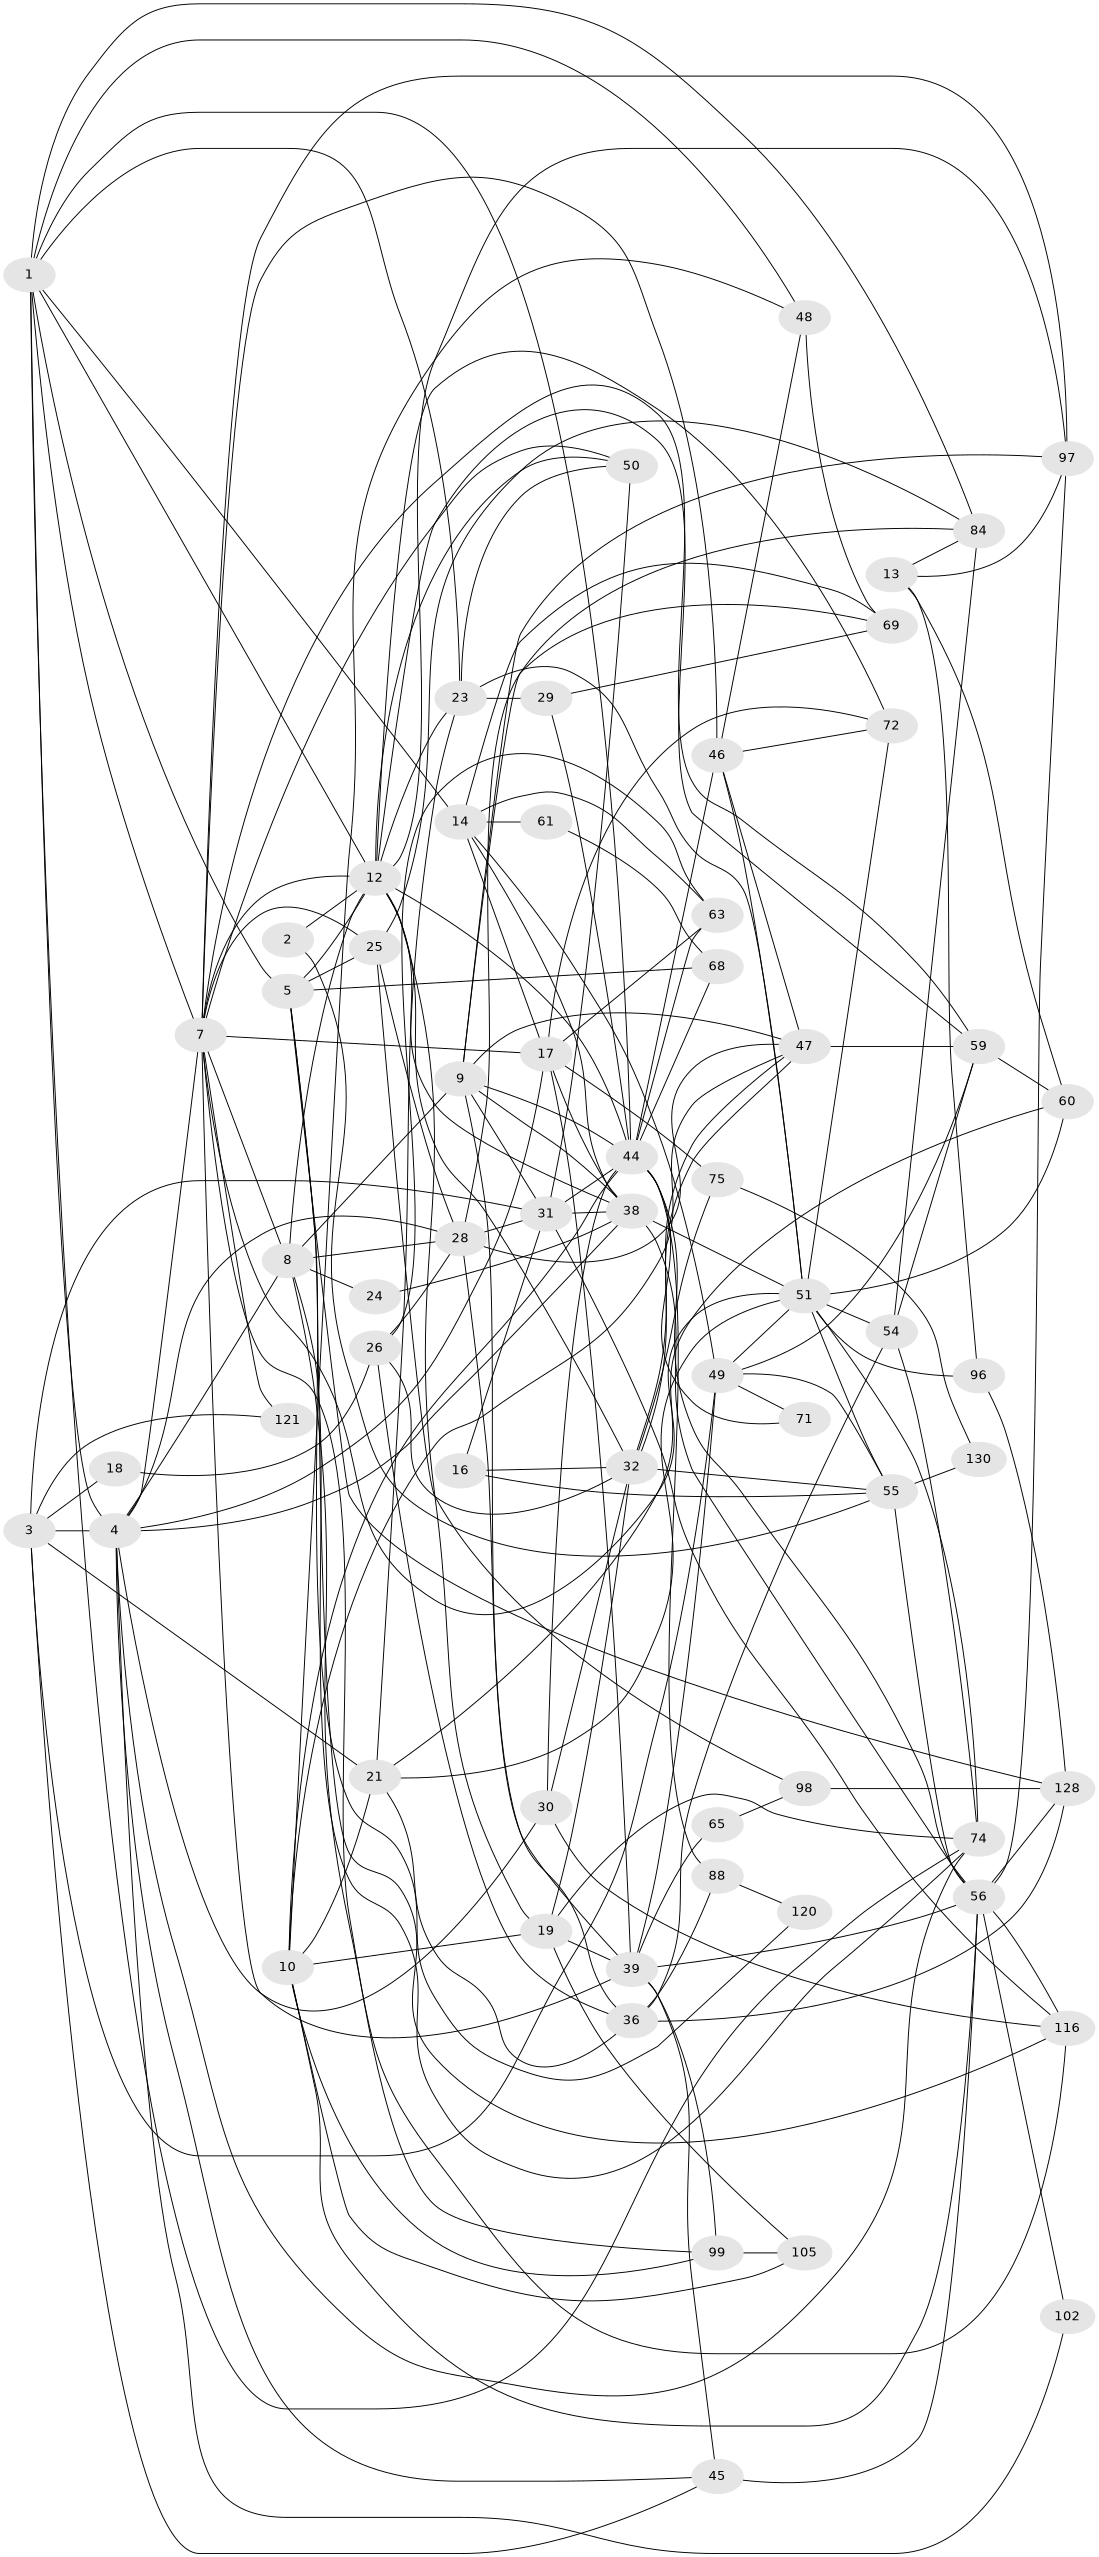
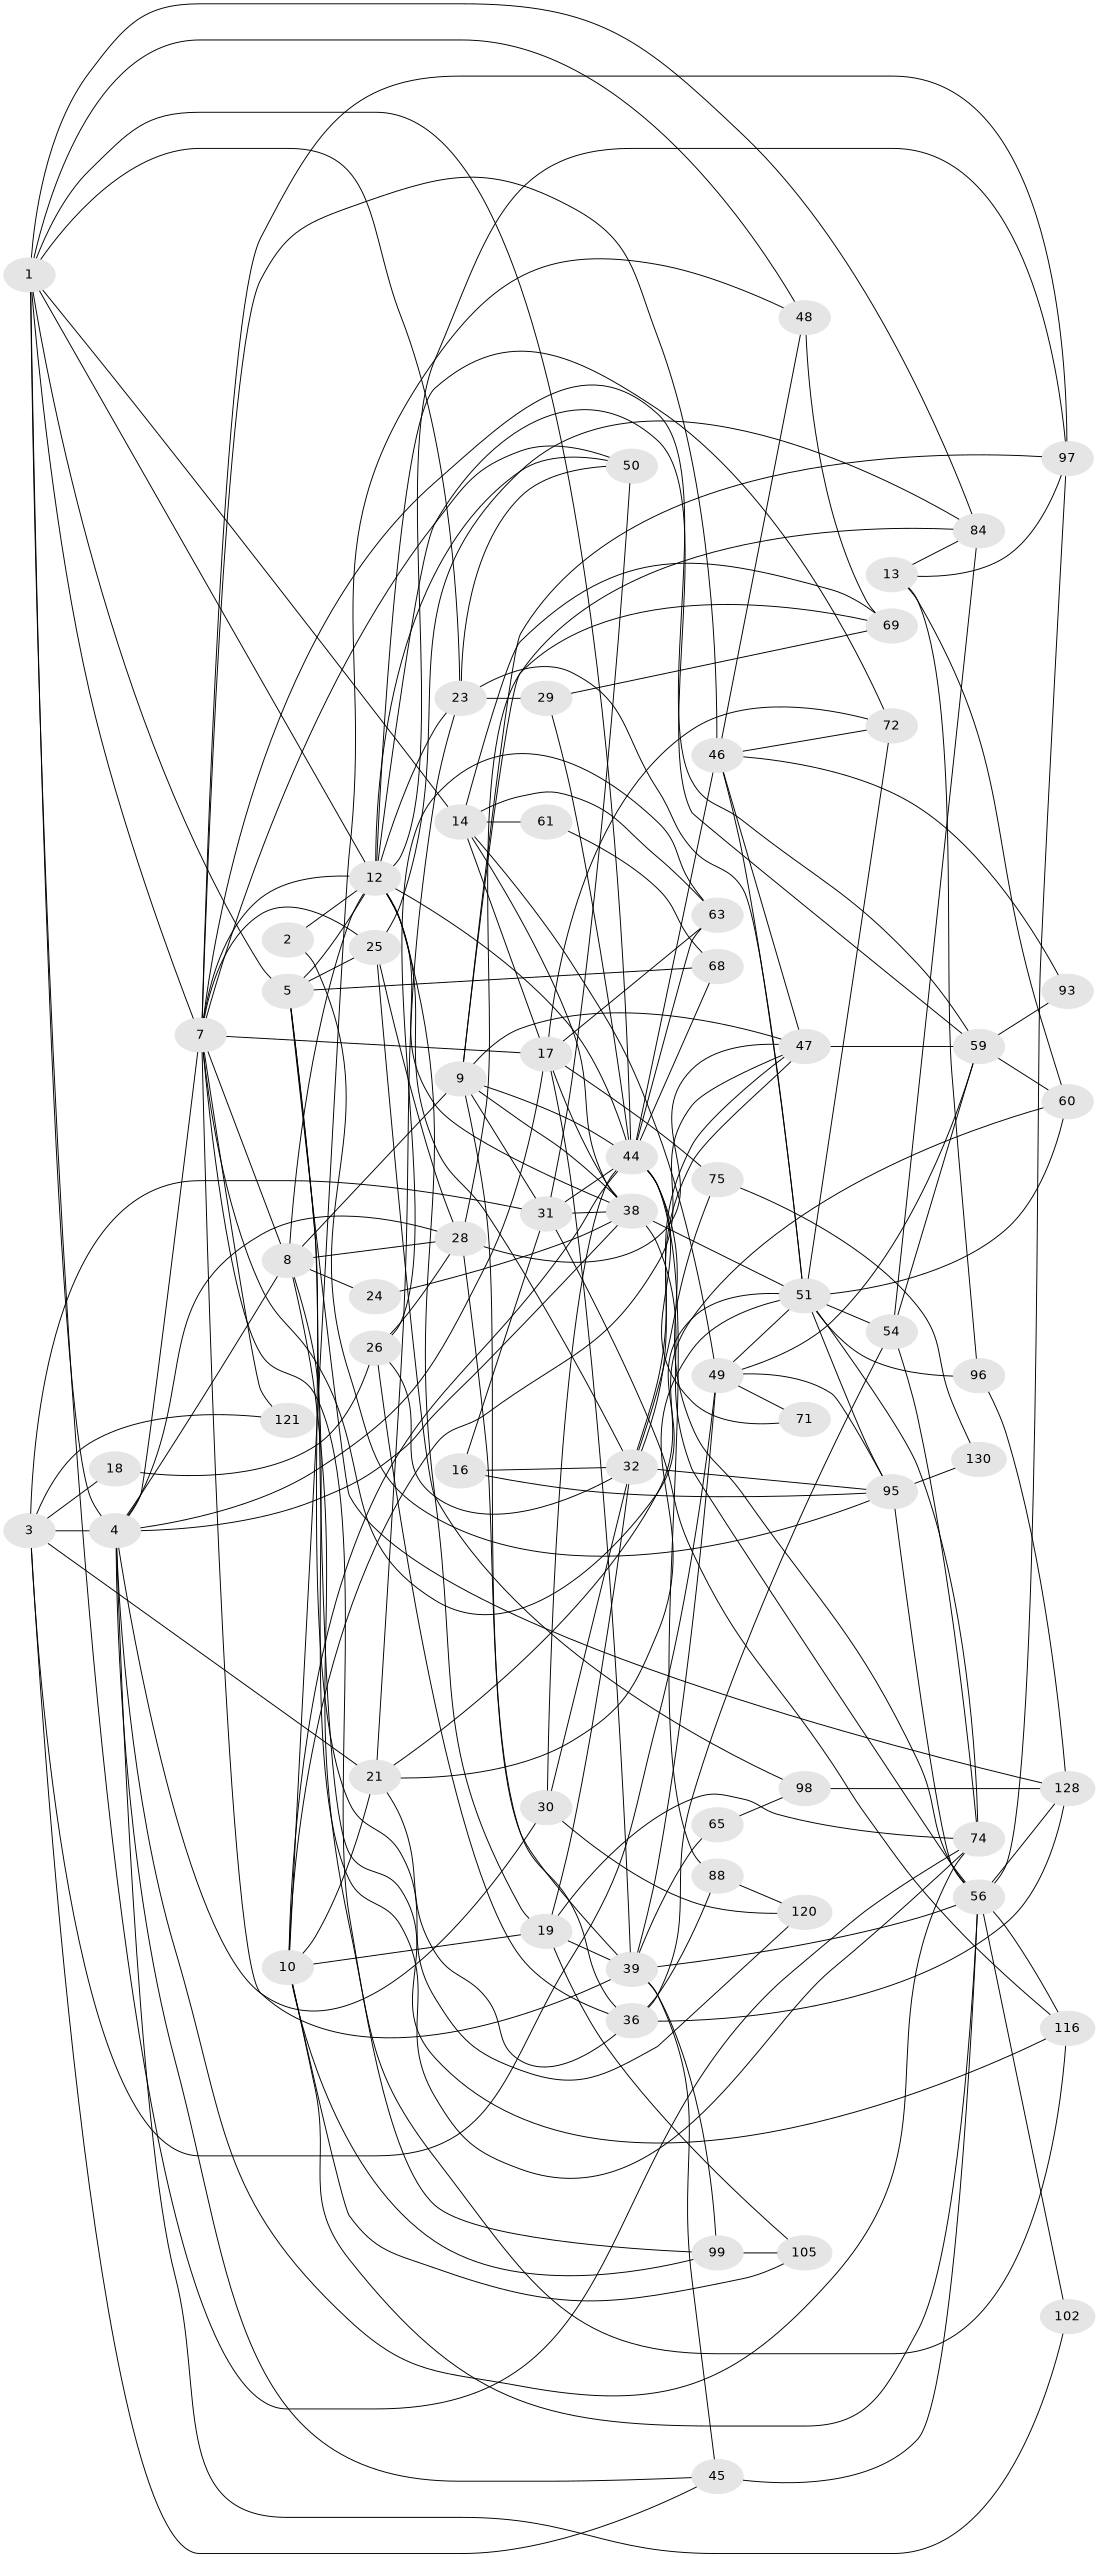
node "93": added
edge "31" -- "28": removed
node "55": label "55" -> "95"
edge "30" -- "116": now "30" -- "120"
